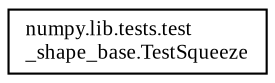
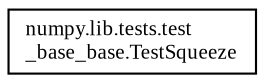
node "numpy.lib.tests.test _shape_base.TestSqueeze": label "numpy.lib.tests.test _shape_base.TestSqueeze" -> "numpy.lib.tests.test _base_base.TestSqueeze"
